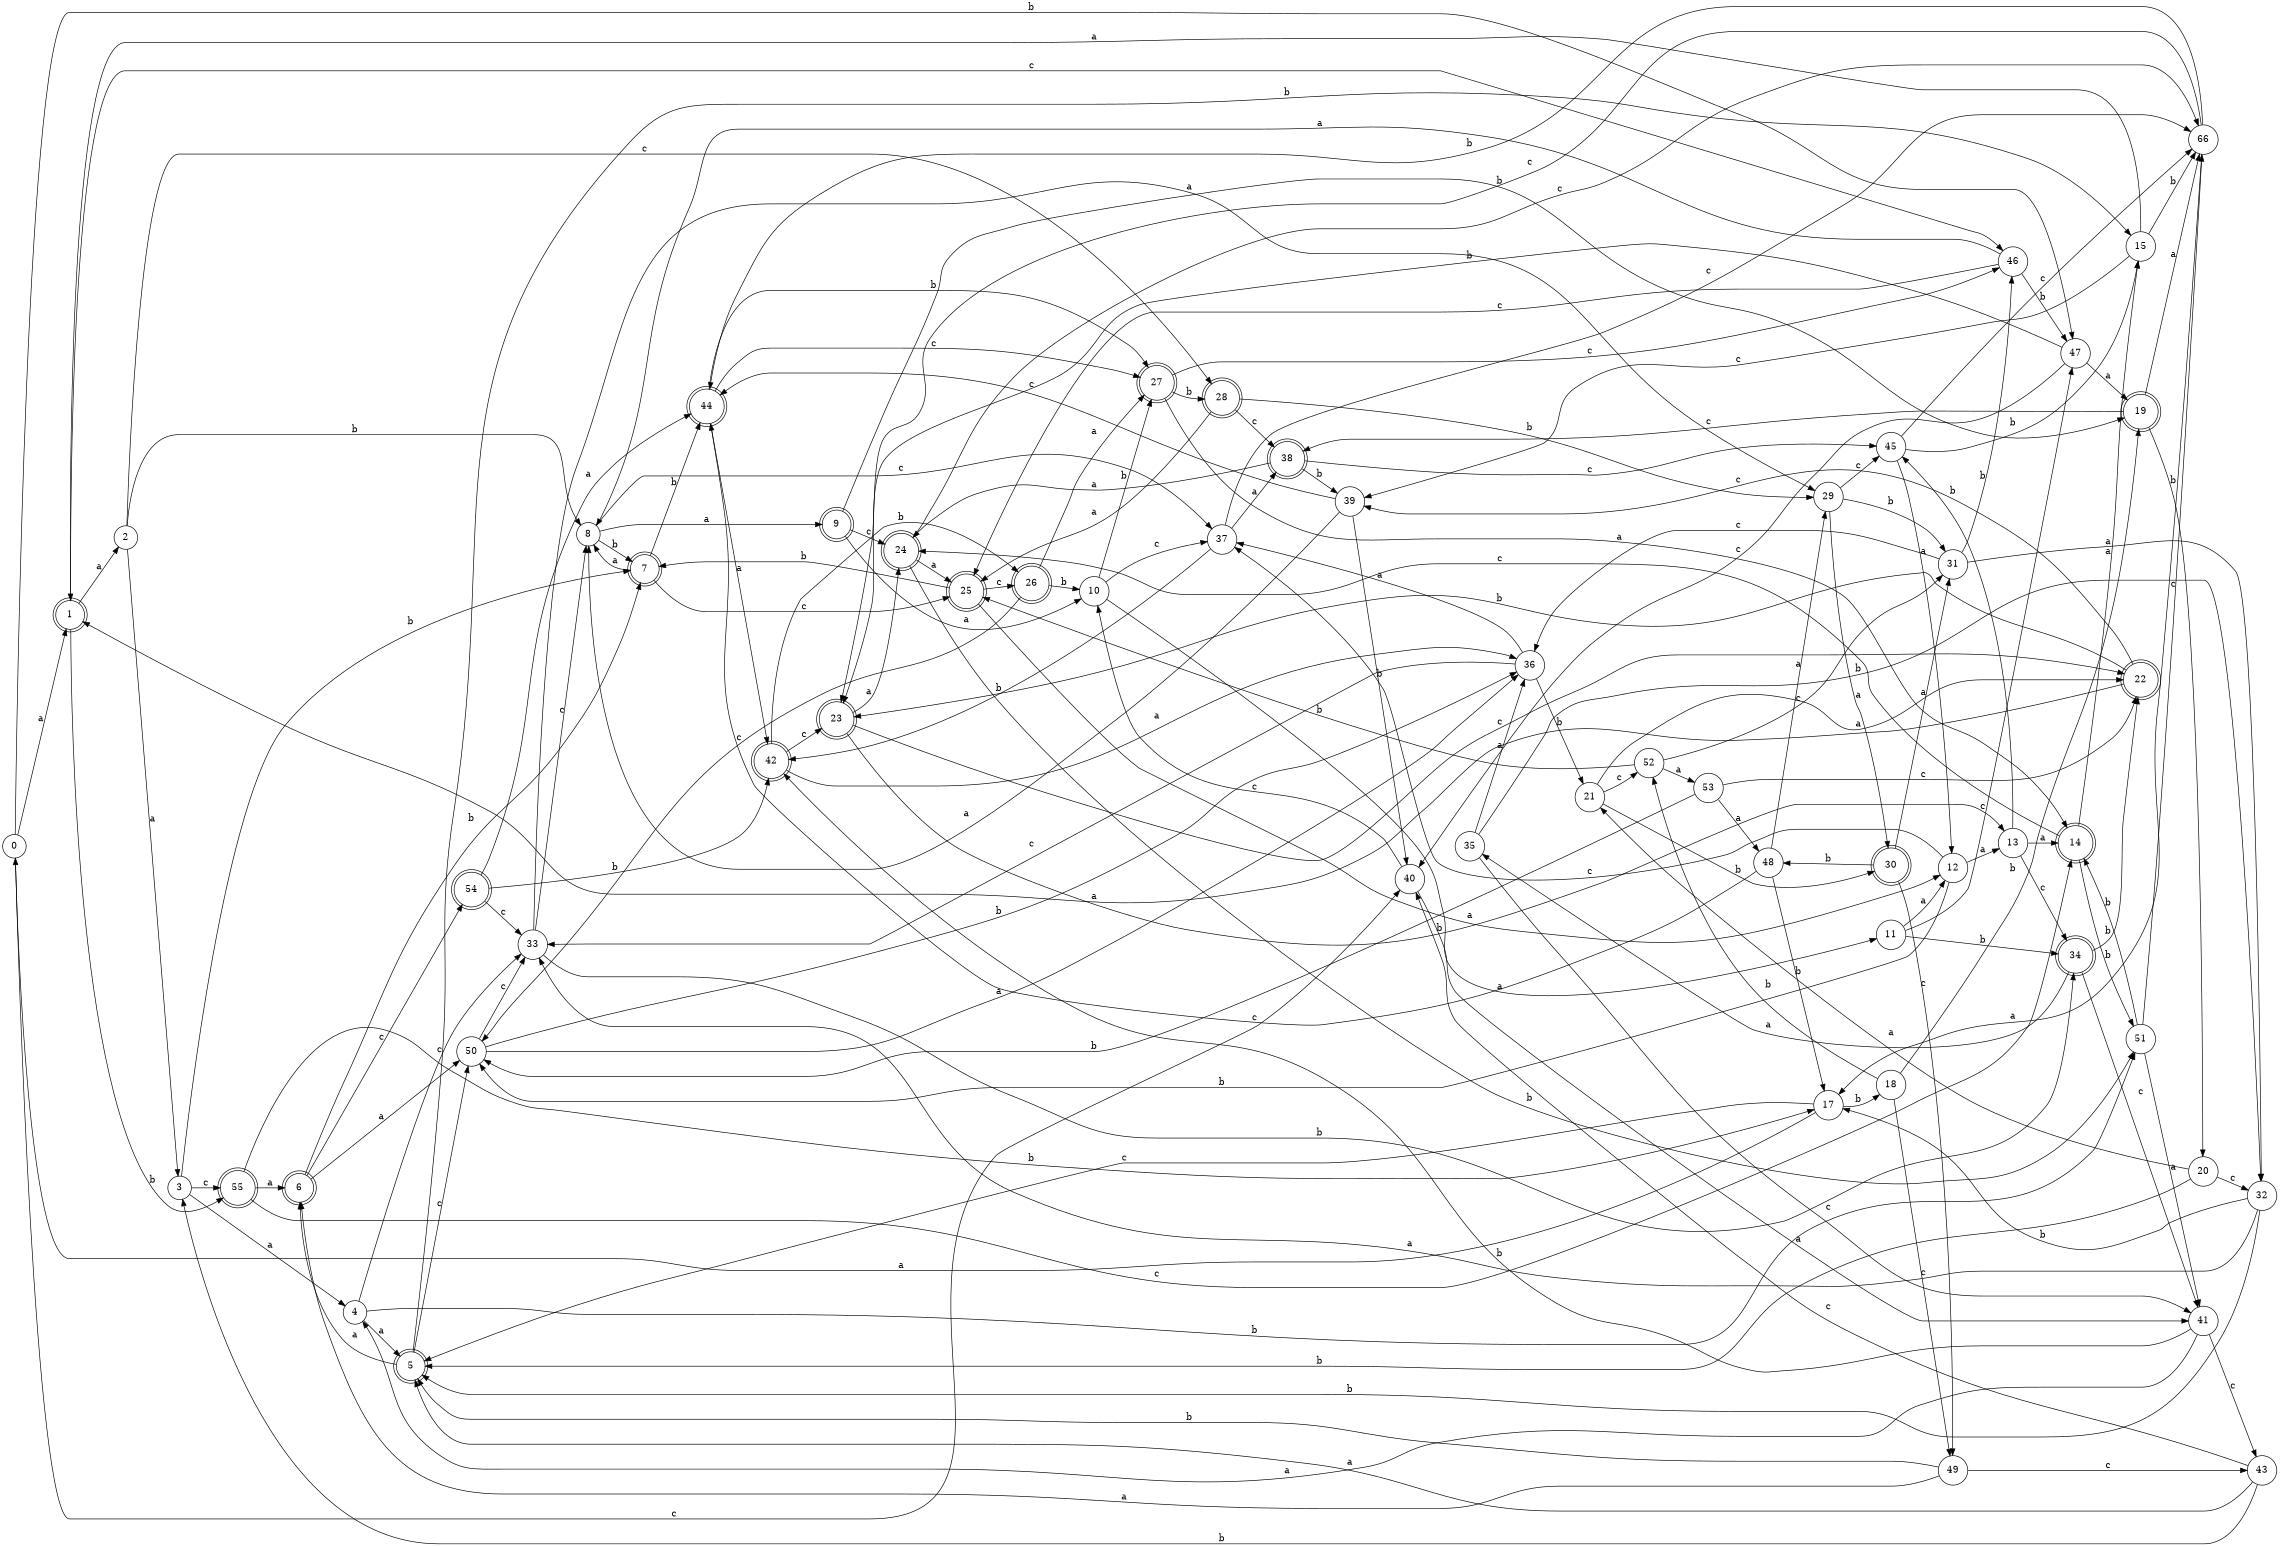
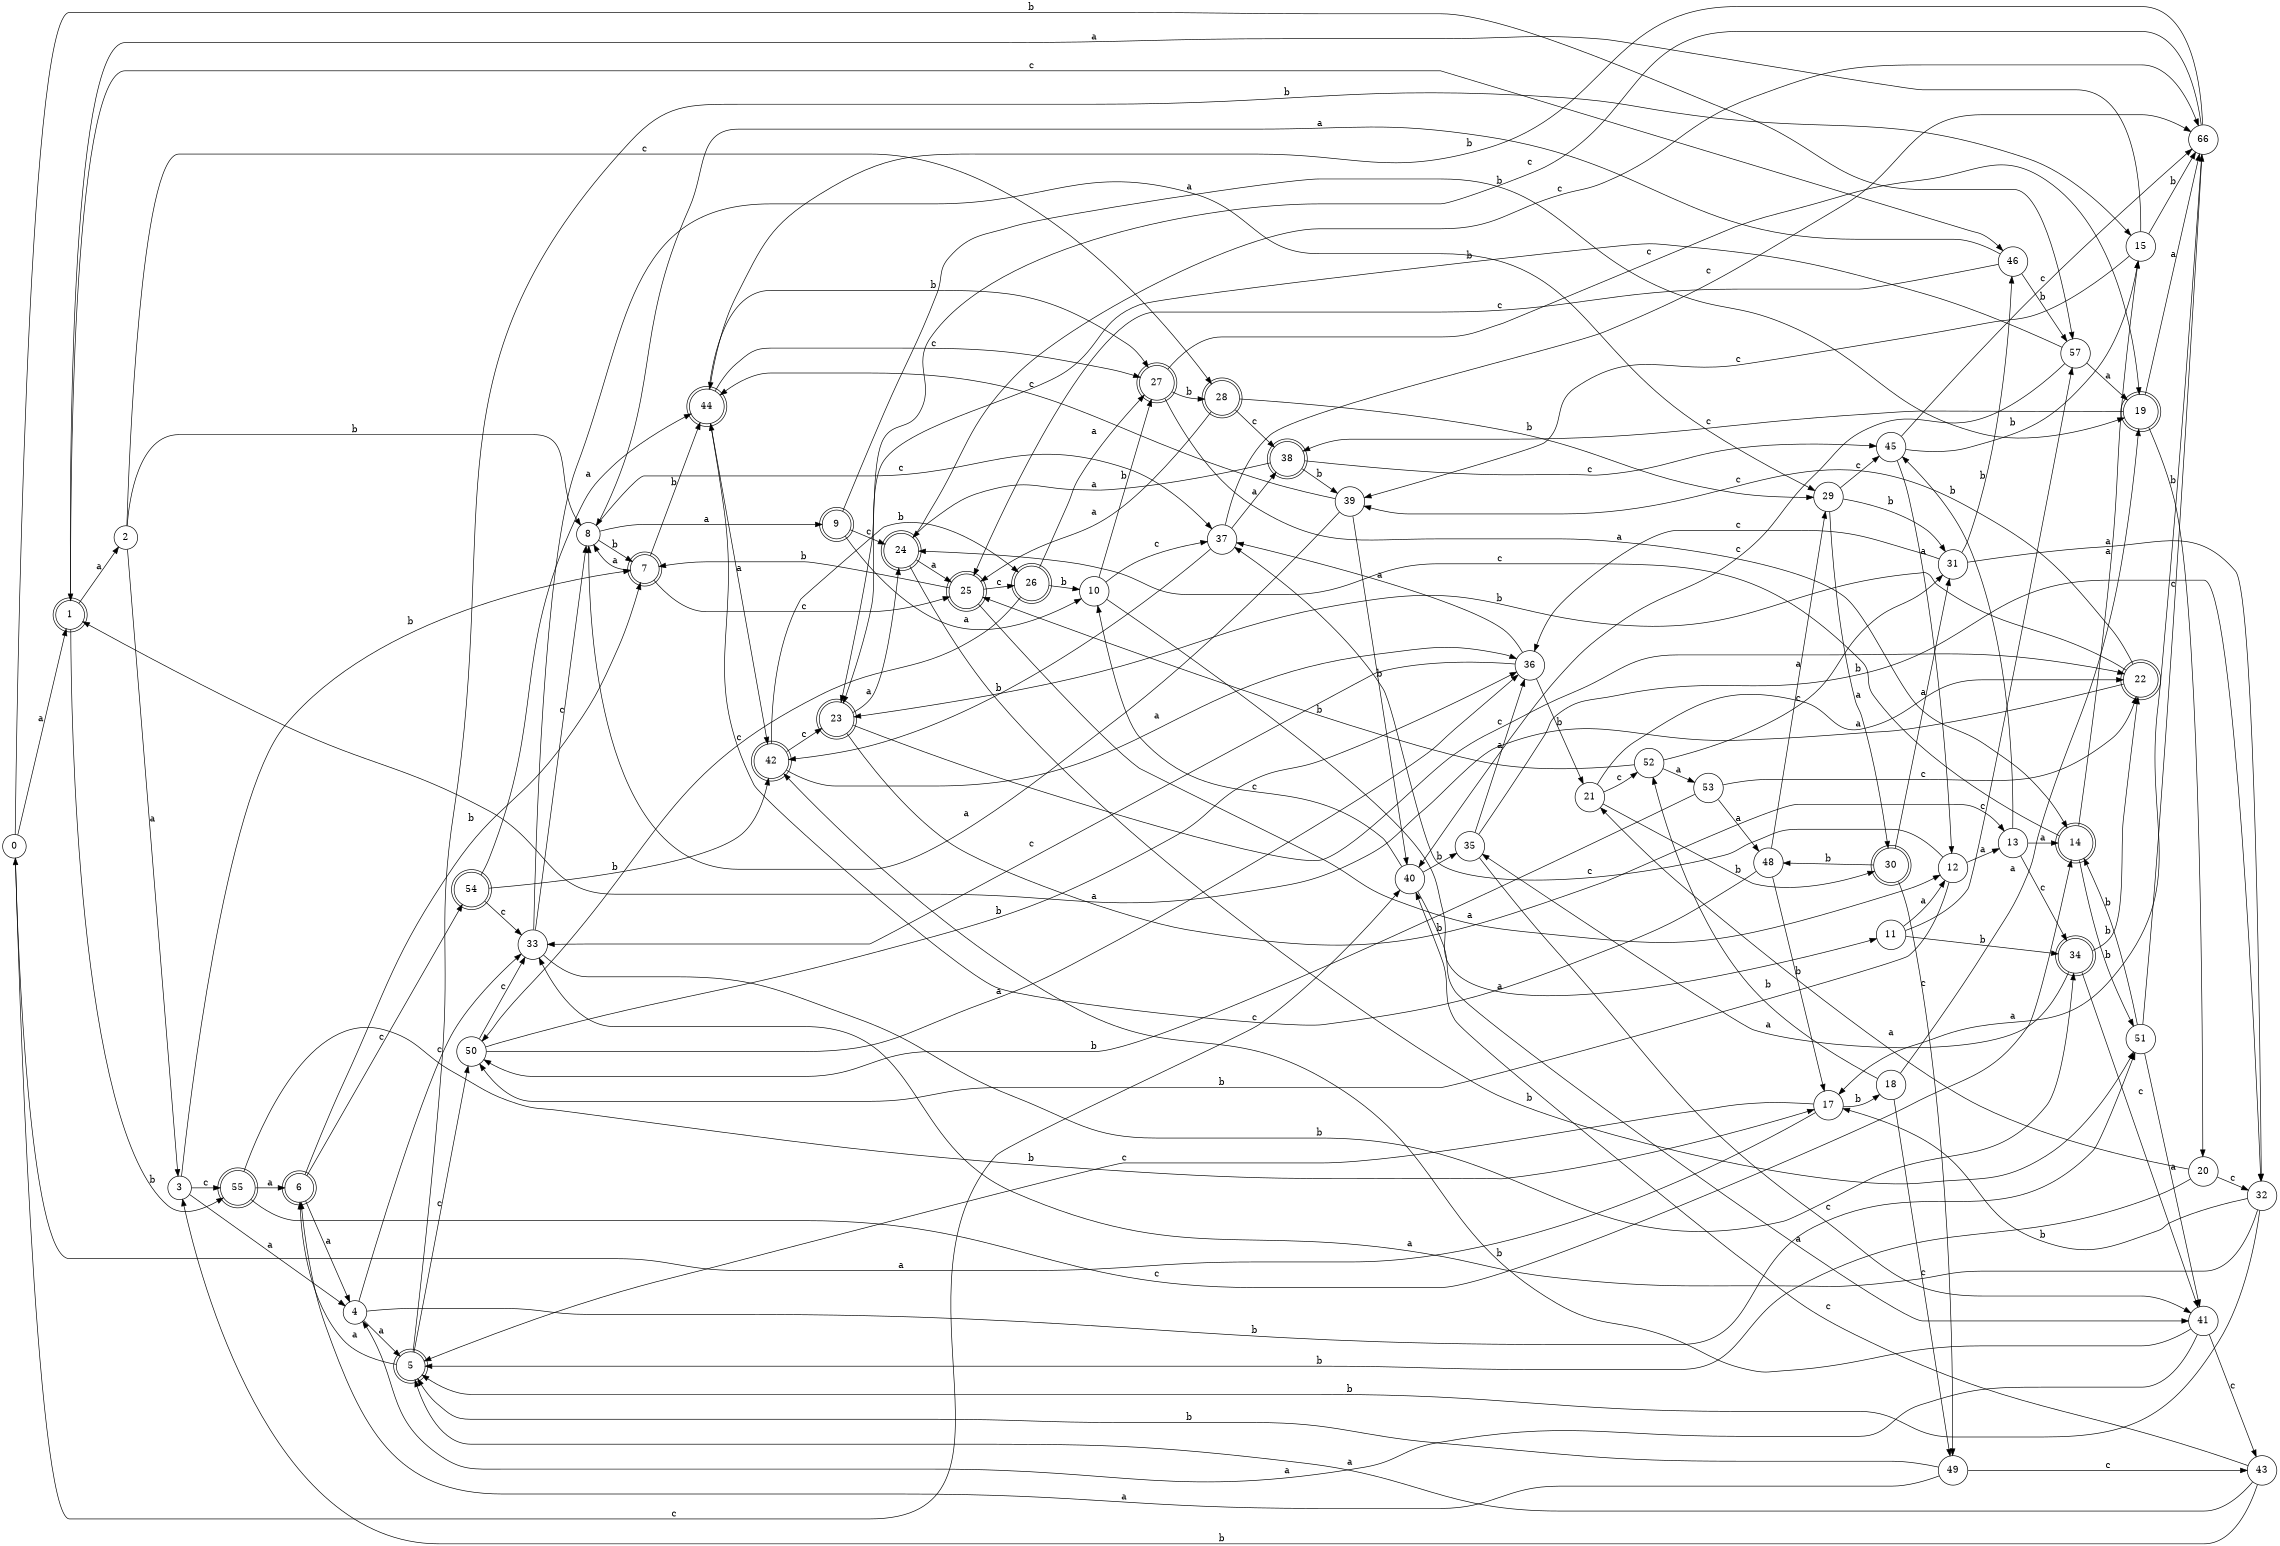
node "47": label "47" -> "57"
edge "27" -> "46": now "27" -> "19"
edge "40" -> "35": added, label "b"
edge "18" -> "19": label "b" -> "a"
edge "6" -> "50": now "6" -> "4"
